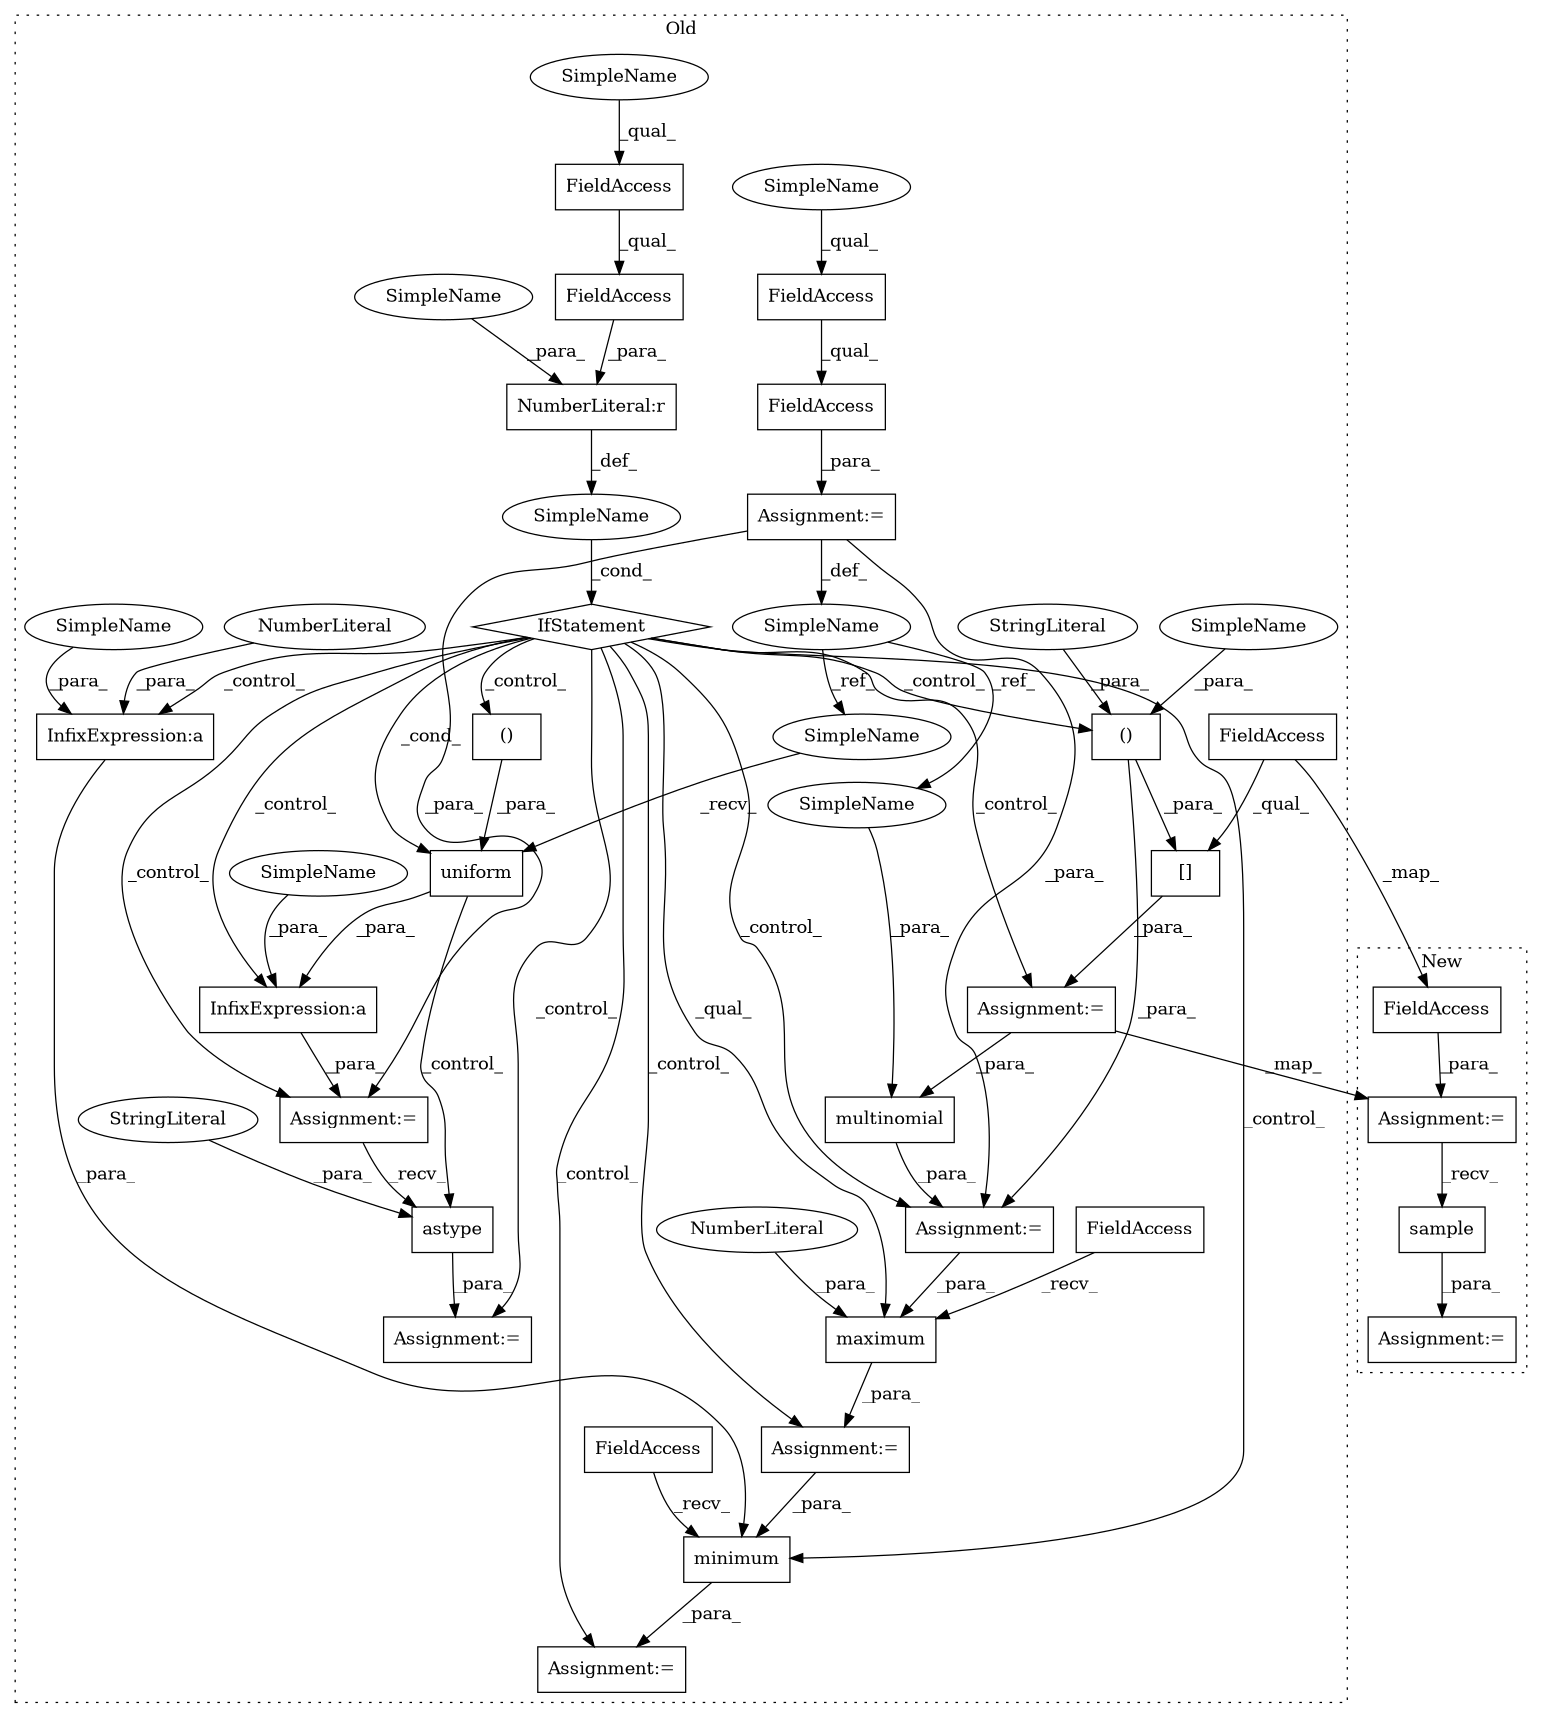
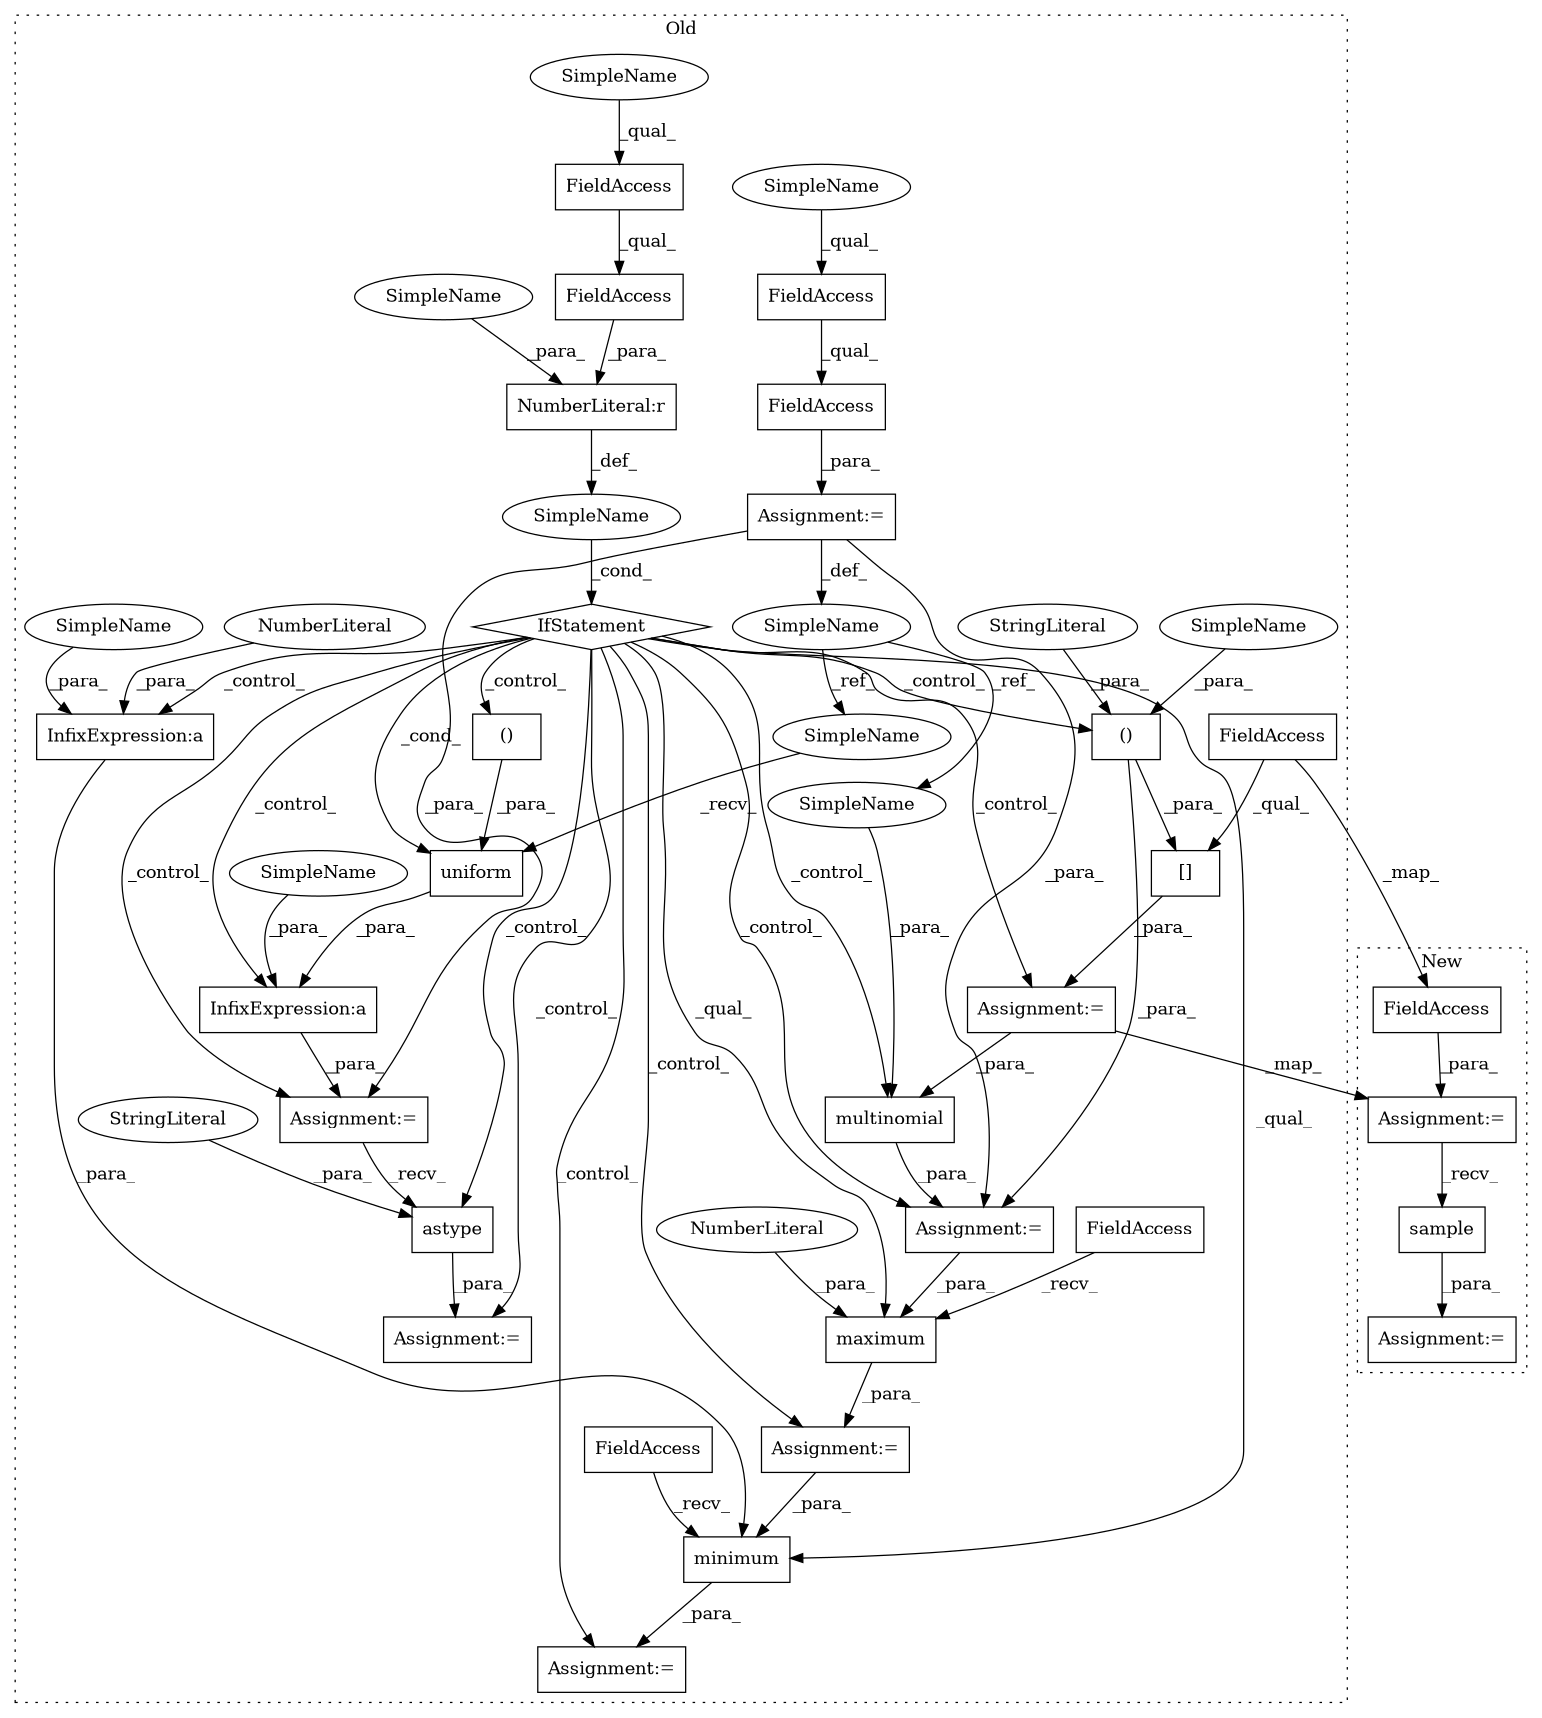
edge "IfStatement" -> "multinomial": added, label "_control_"
edge "uniform" -> "astype": now "IfStatement" -> "astype"
edge "IfStatement" -> "minimum": label "_control_" -> "_qual_"
